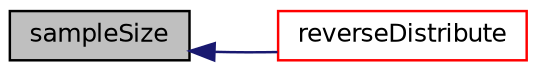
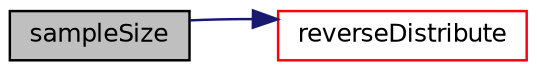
edge "reverseDistribute" -> "sampleSize": reversed
